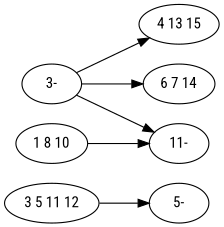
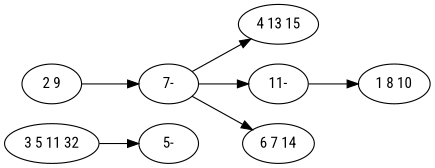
node "3-": label "3-" -> "7-"
node "2 9": added
edge "1 8 10" -> "11-": reversed
node "3 5 11 12": label "3 5 11 12" -> "3 5 11 32"
